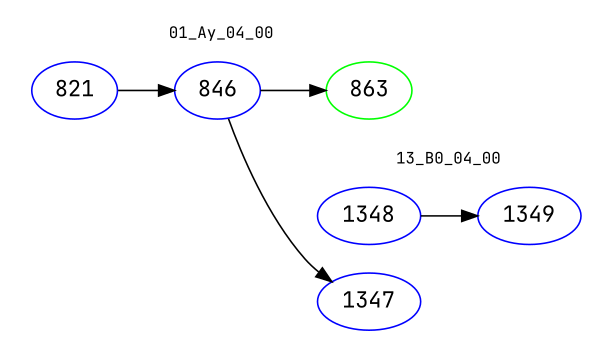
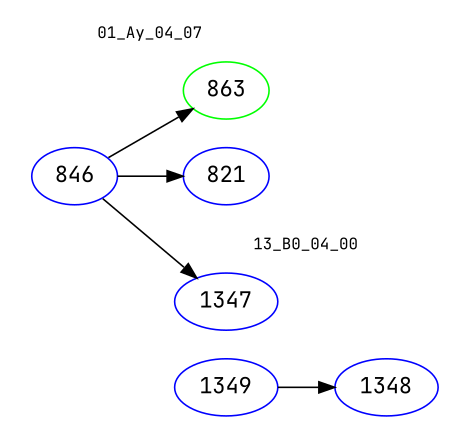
cluster "01_Ay_04_00": label "01_Ay_04_00" -> "01_Ay_04_07"
edge "821" -> "846": reversed
edge "1348" -> "1349": reversed
